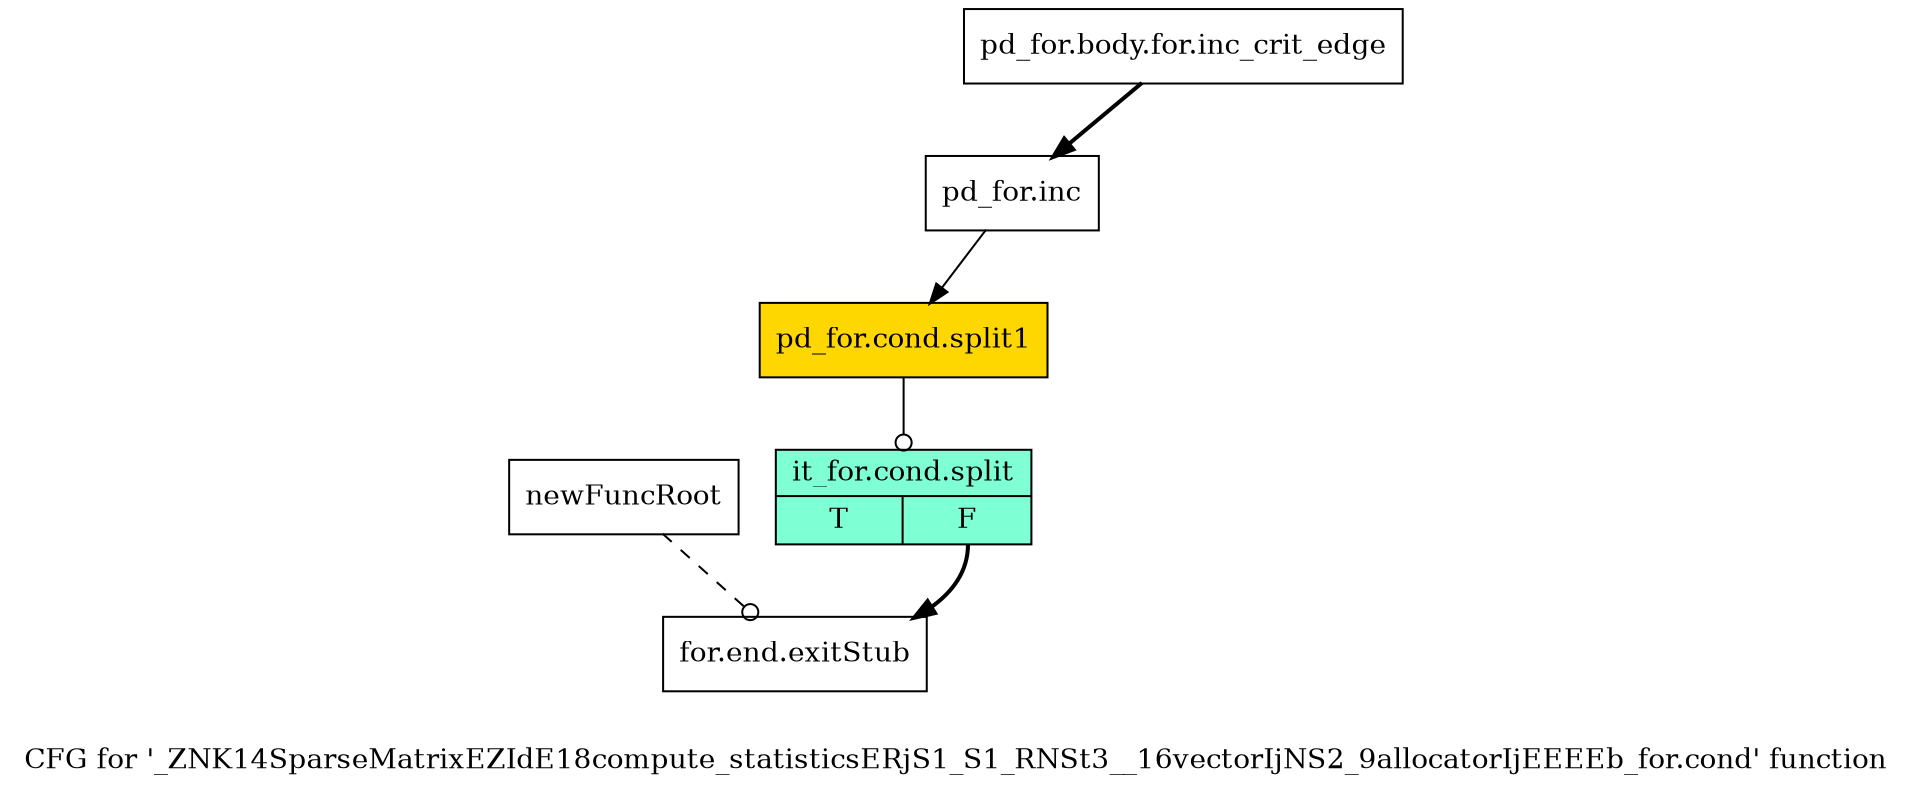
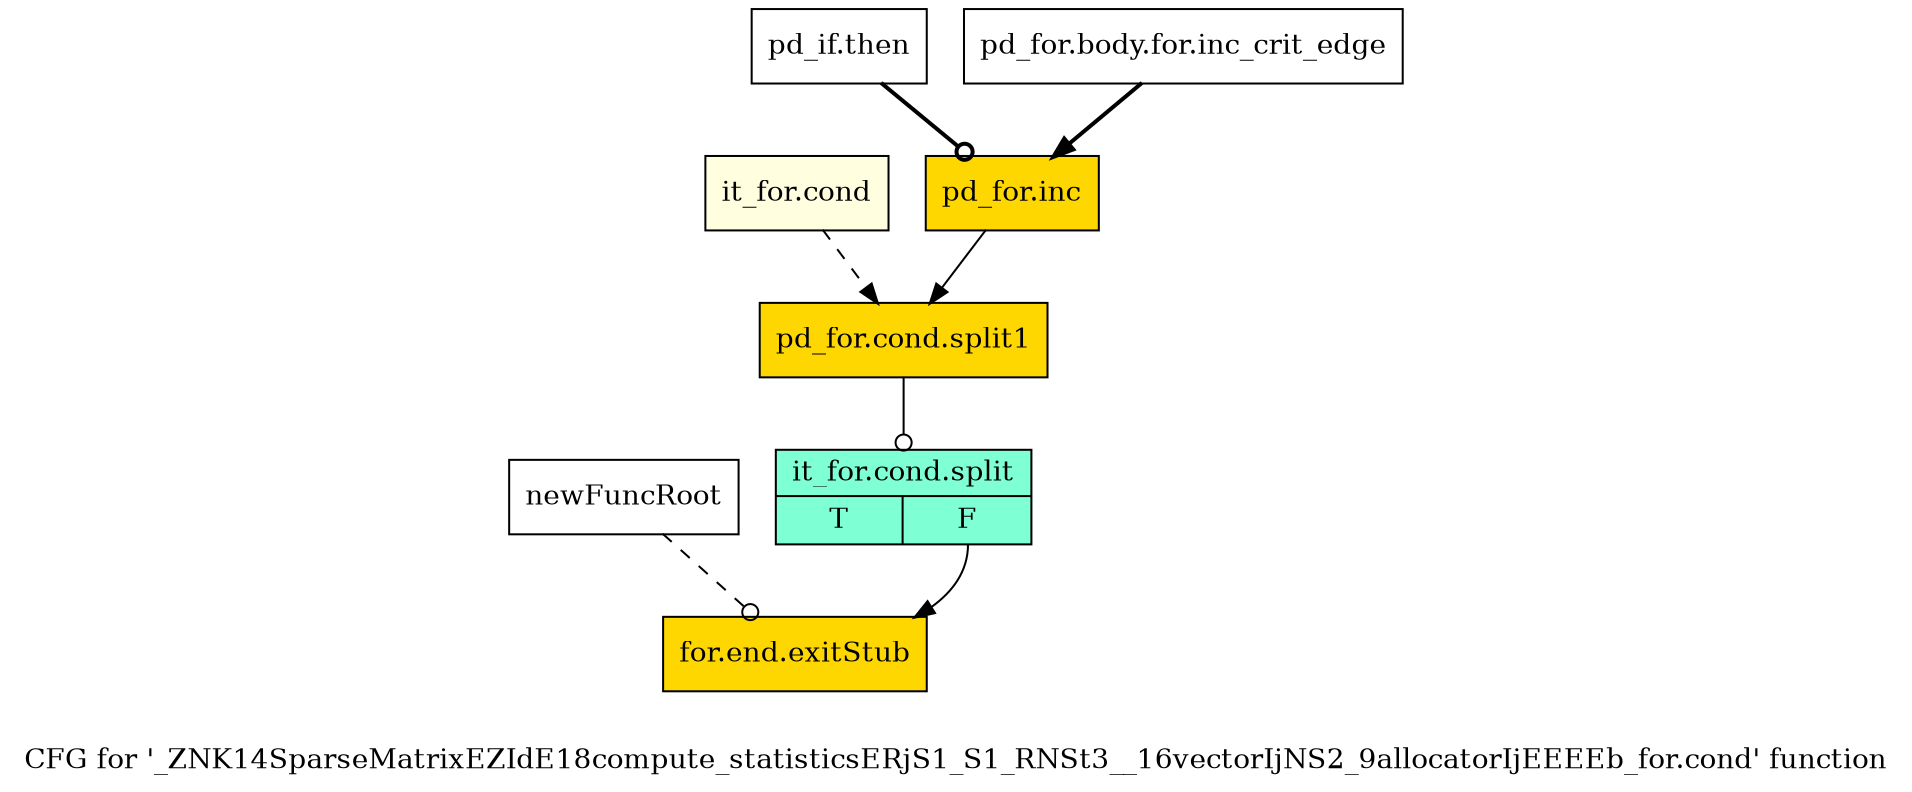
node "pd_if.then": added
node "it_for.cond": added
node "pd_for.inc": fillcolor white -> gold
edge "it_for.cond.split" -> "for.end.exitStub": style bold -> solid
node "for.end.exitStub": fillcolor white -> gold
